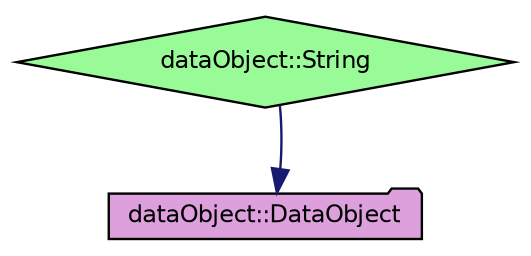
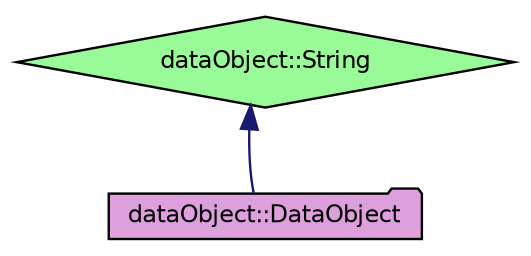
edge "dataObject::String" -> "dataObject::DataObject": reversed
